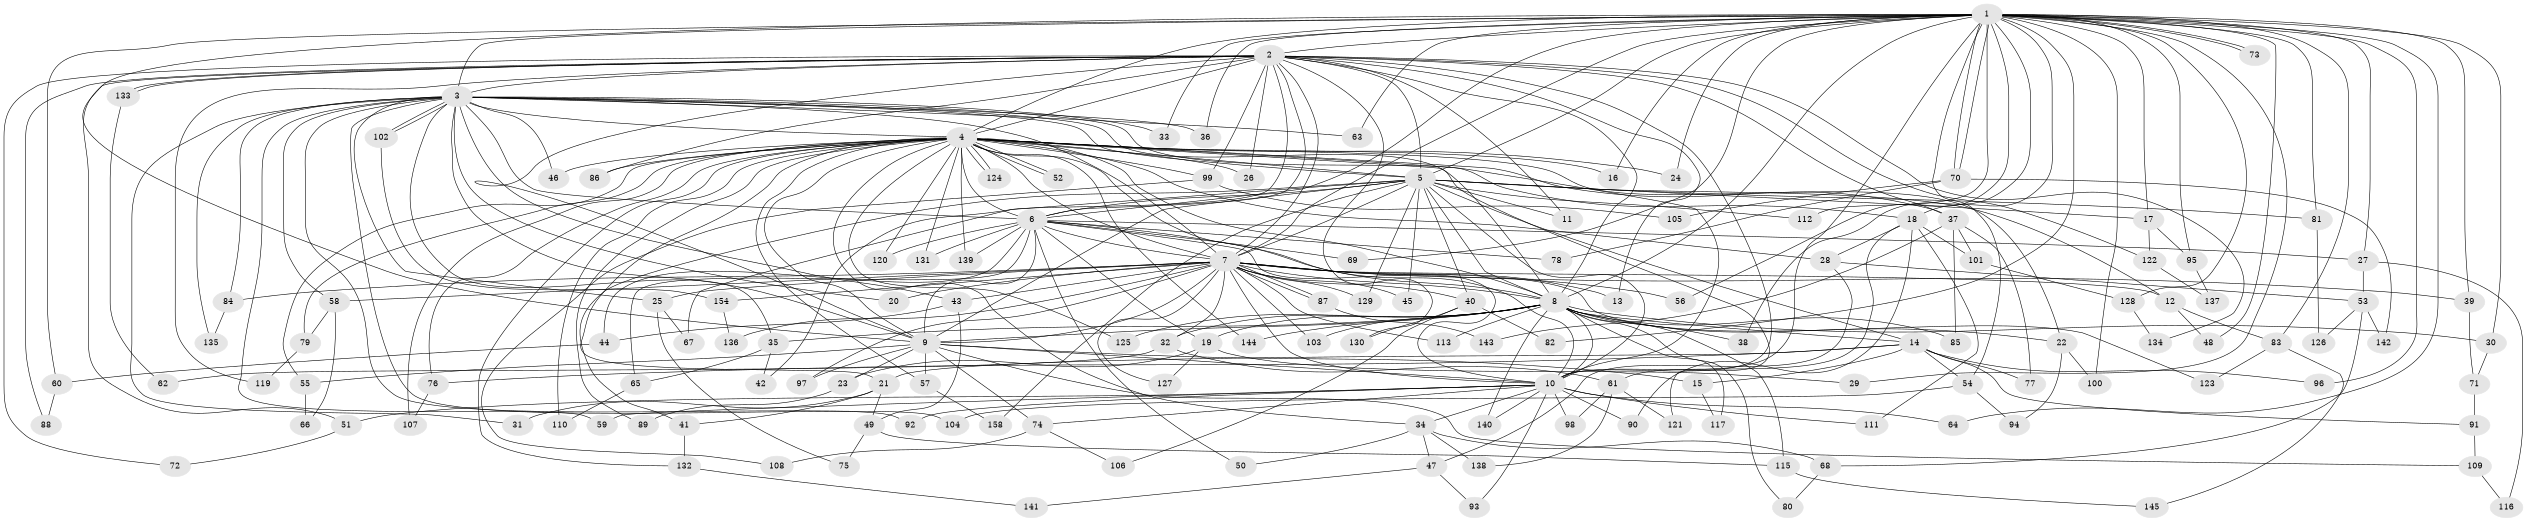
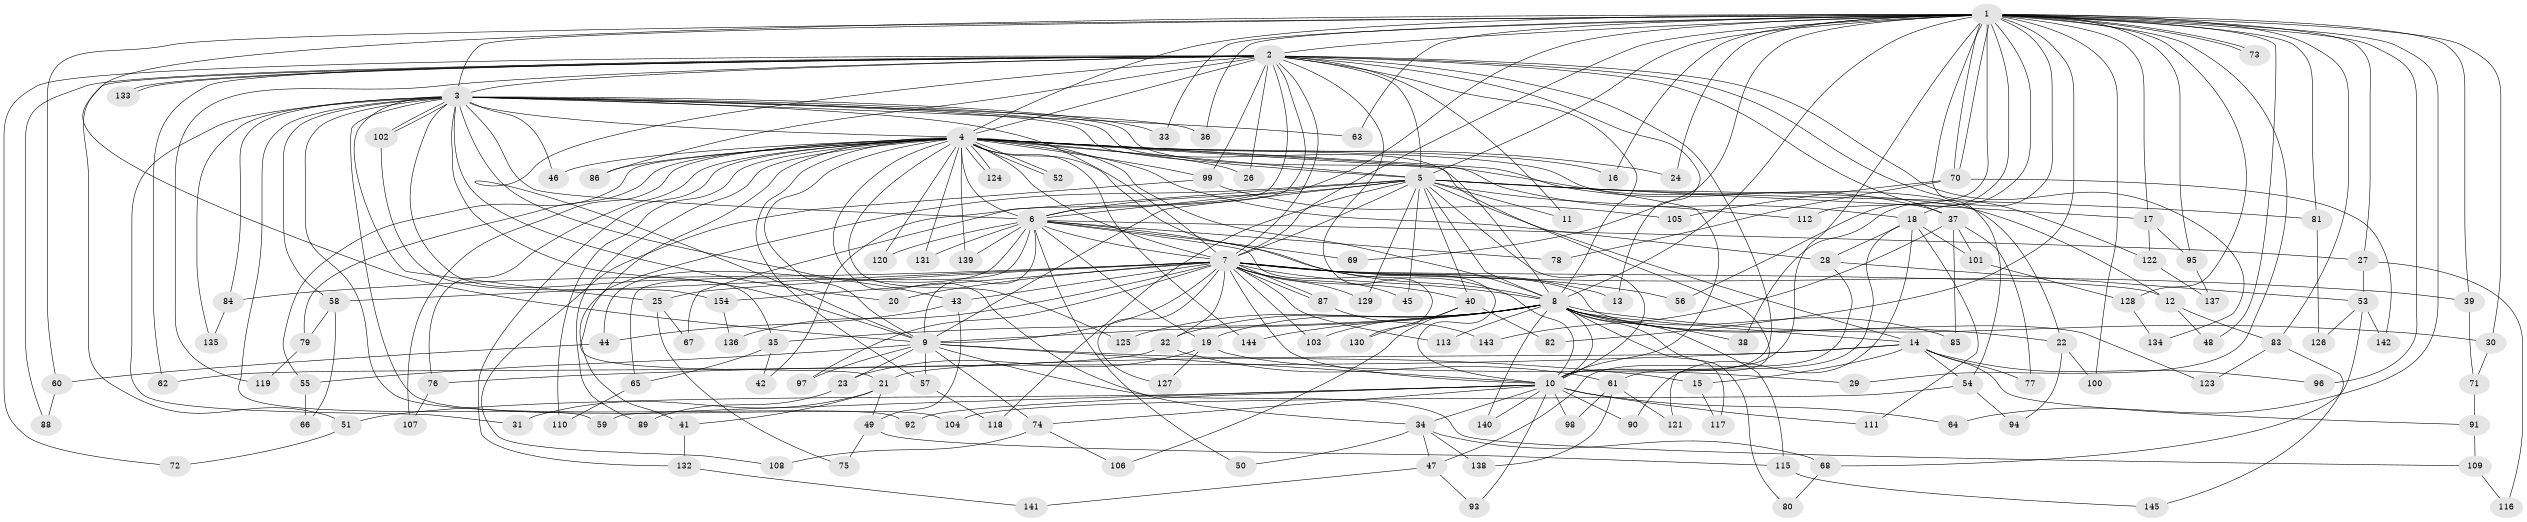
edge "133" -- "62": now "2" -- "62"
node "158": label "158" -> "118"
